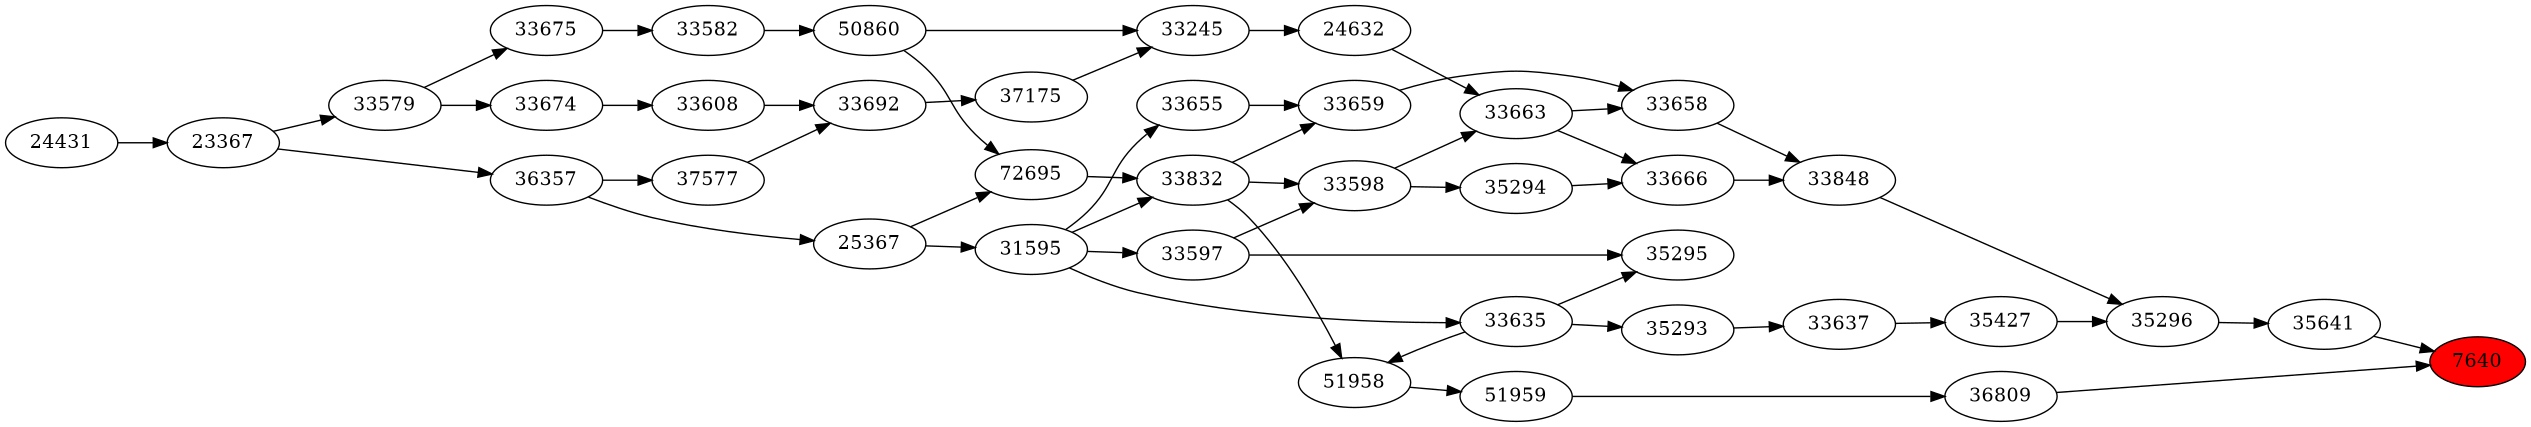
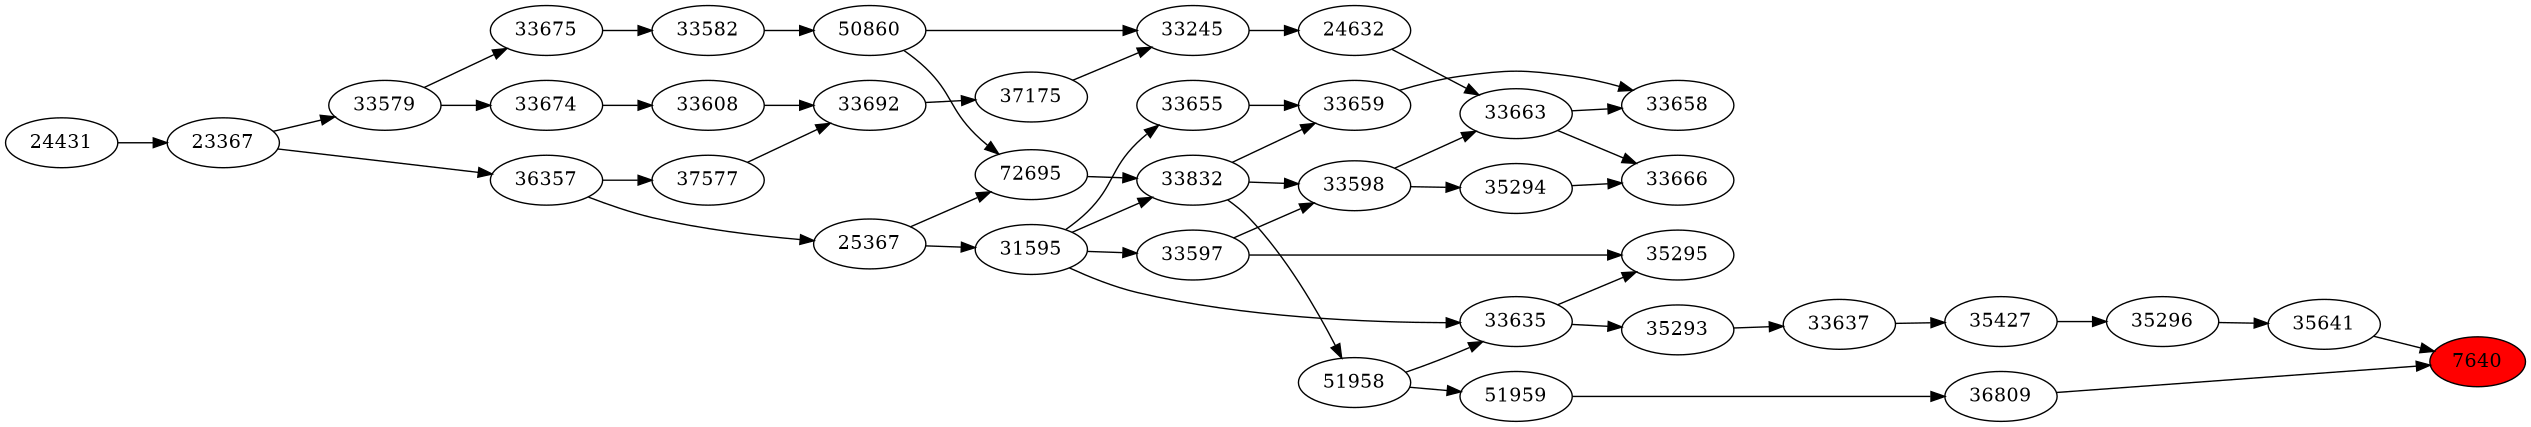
node "33848": removed
edge "33635" -> "51958": reversed
